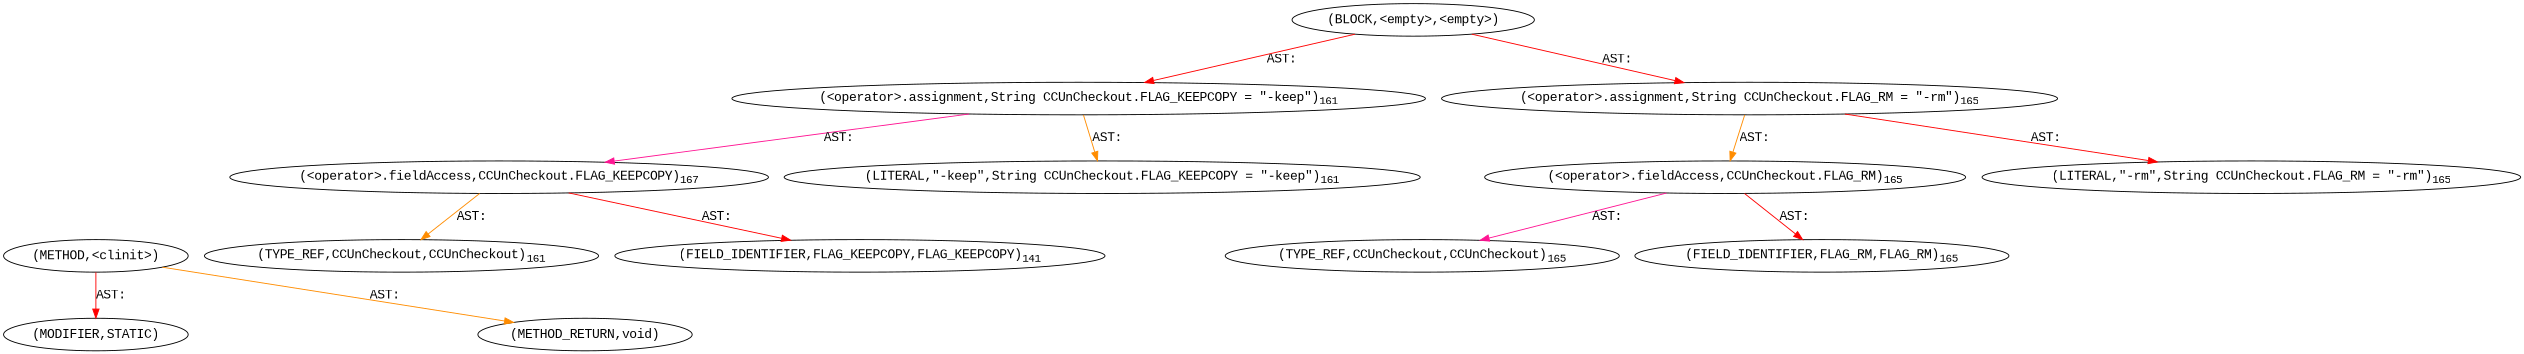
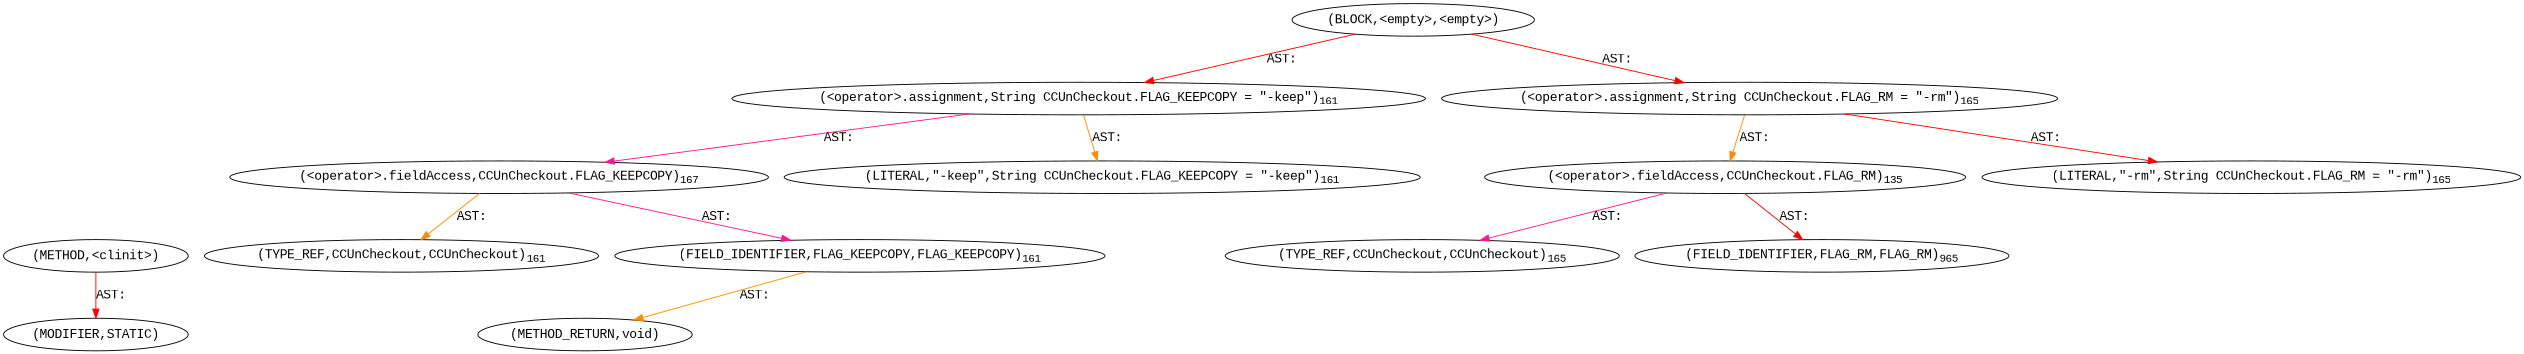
node "(<operator>.fieldAccess,CCUnCheckout.FLAG_RM)": text "165" -> "135"
edge "(<operator>.fieldAccess,CCUnCheckout.FLAG_KEEPCOPY)" -> "(FIELD_IDENTIFIER,FLAG_KEEPCOPY,FLAG_KEEPCOPY)": color red -> deeppink
node "(FIELD_IDENTIFIER,FLAG_KEEPCOPY,FLAG_KEEPCOPY)": text "141" -> "161"
node "(FIELD_IDENTIFIER,FLAG_RM,FLAG_RM)": text "165" -> "965"
edge "(METHOD,<clinit>)" -> "(METHOD_RETURN,void)": now "(FIELD_IDENTIFIER,FLAG_KEEPCOPY,FLAG_KEEPCOPY)" -> "(METHOD_RETURN,void)"
